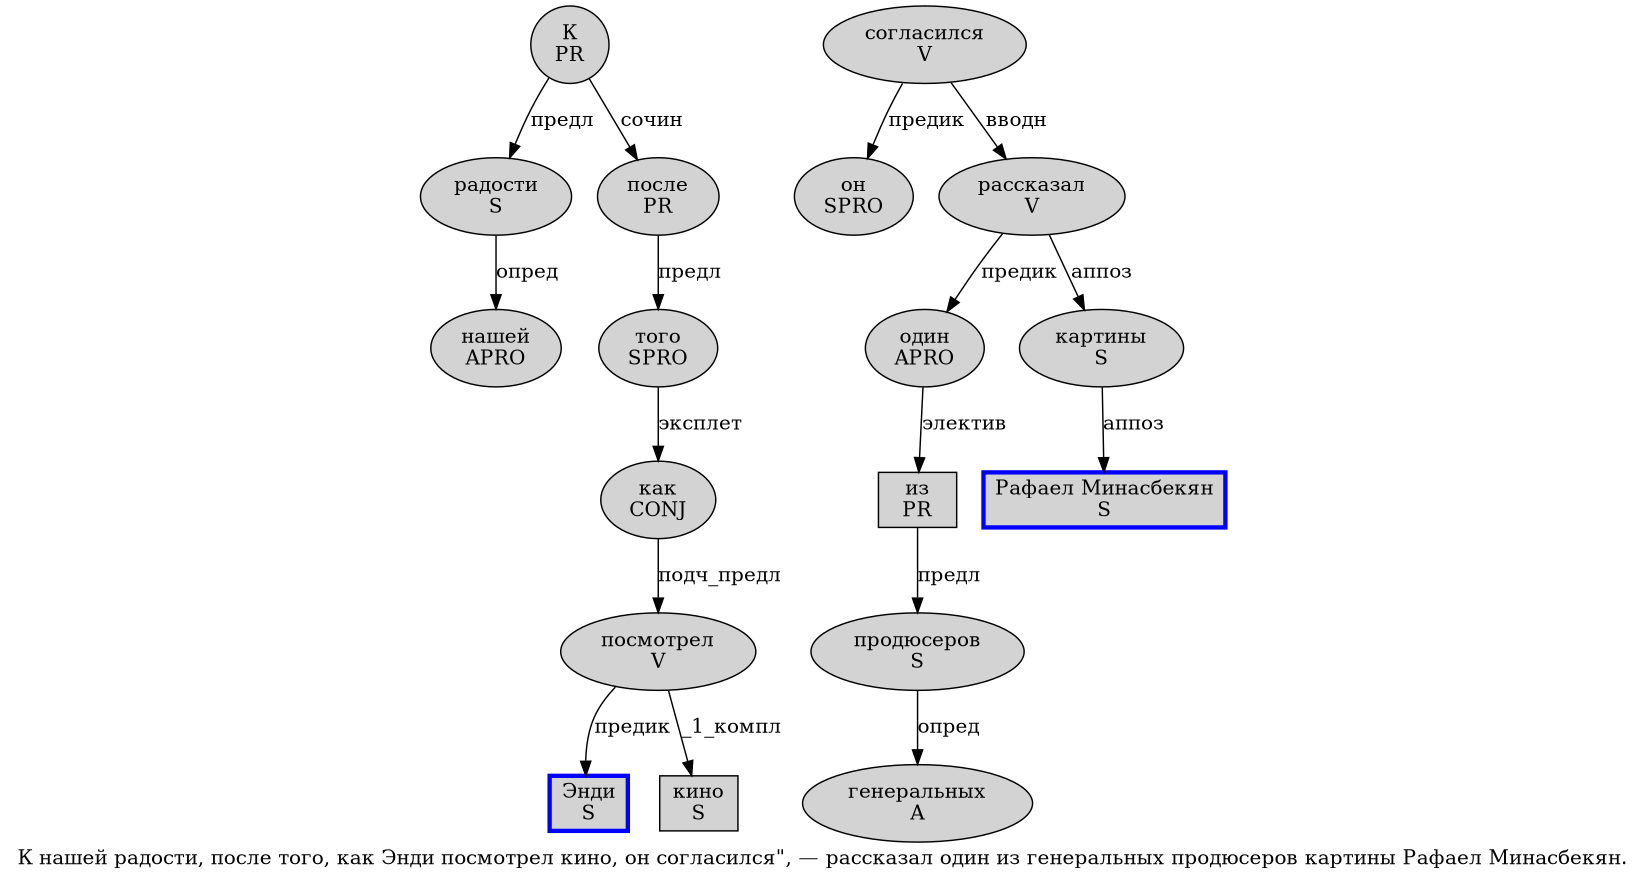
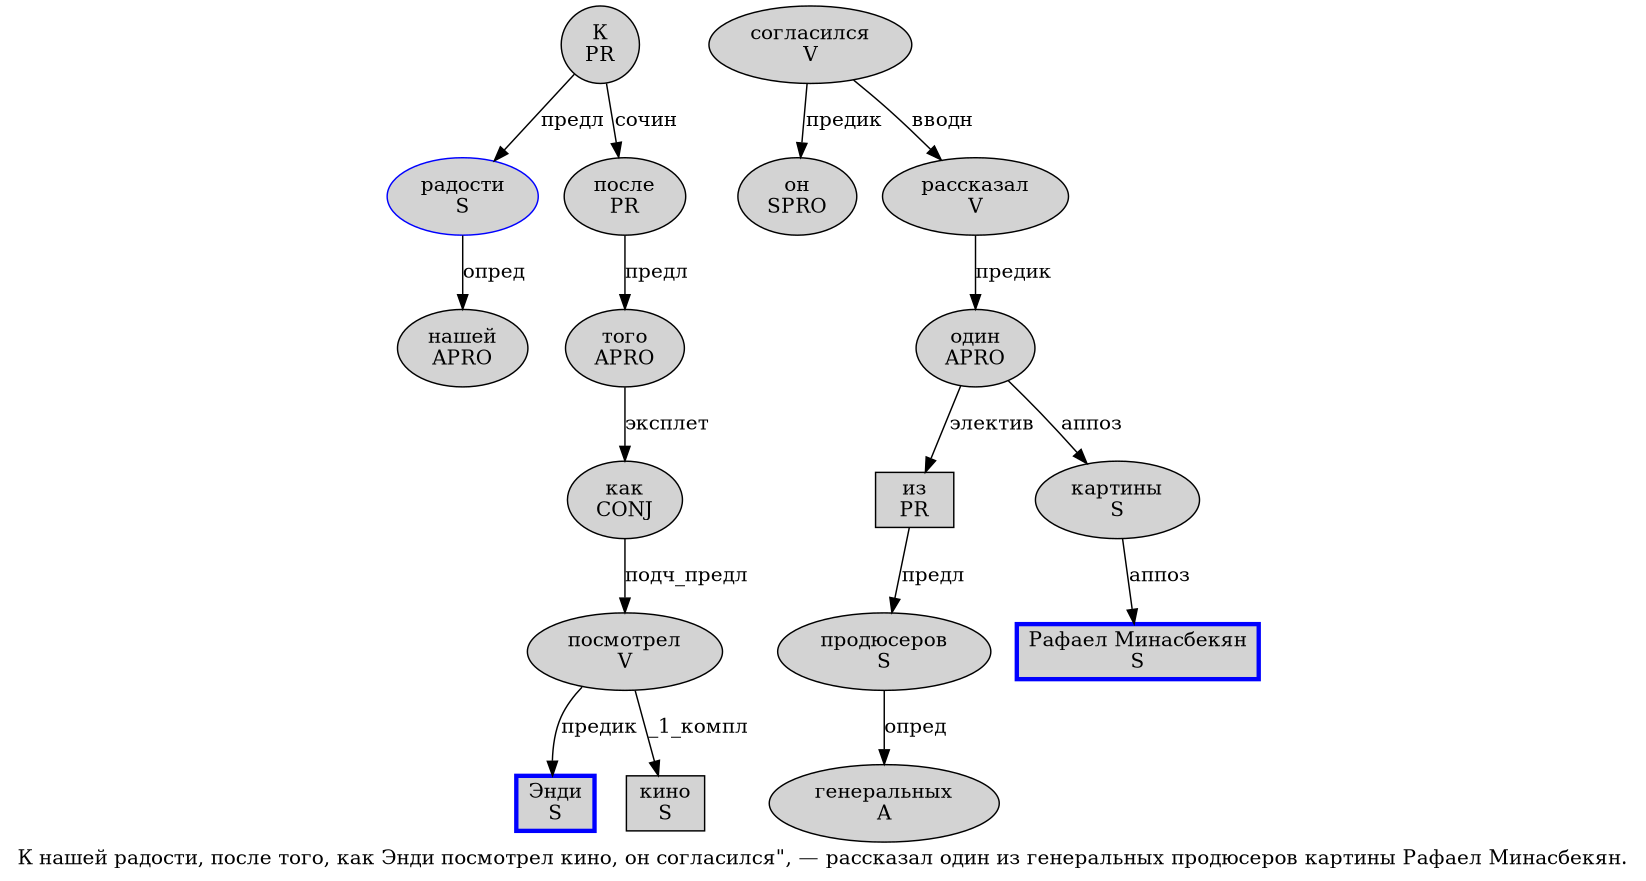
node "радости S": color black -> blue
edge "рассказал V" -> "картины S": now "один APRO" -> "картины S"
node "того SPRO": label "того SPRO" -> "того APRO"
